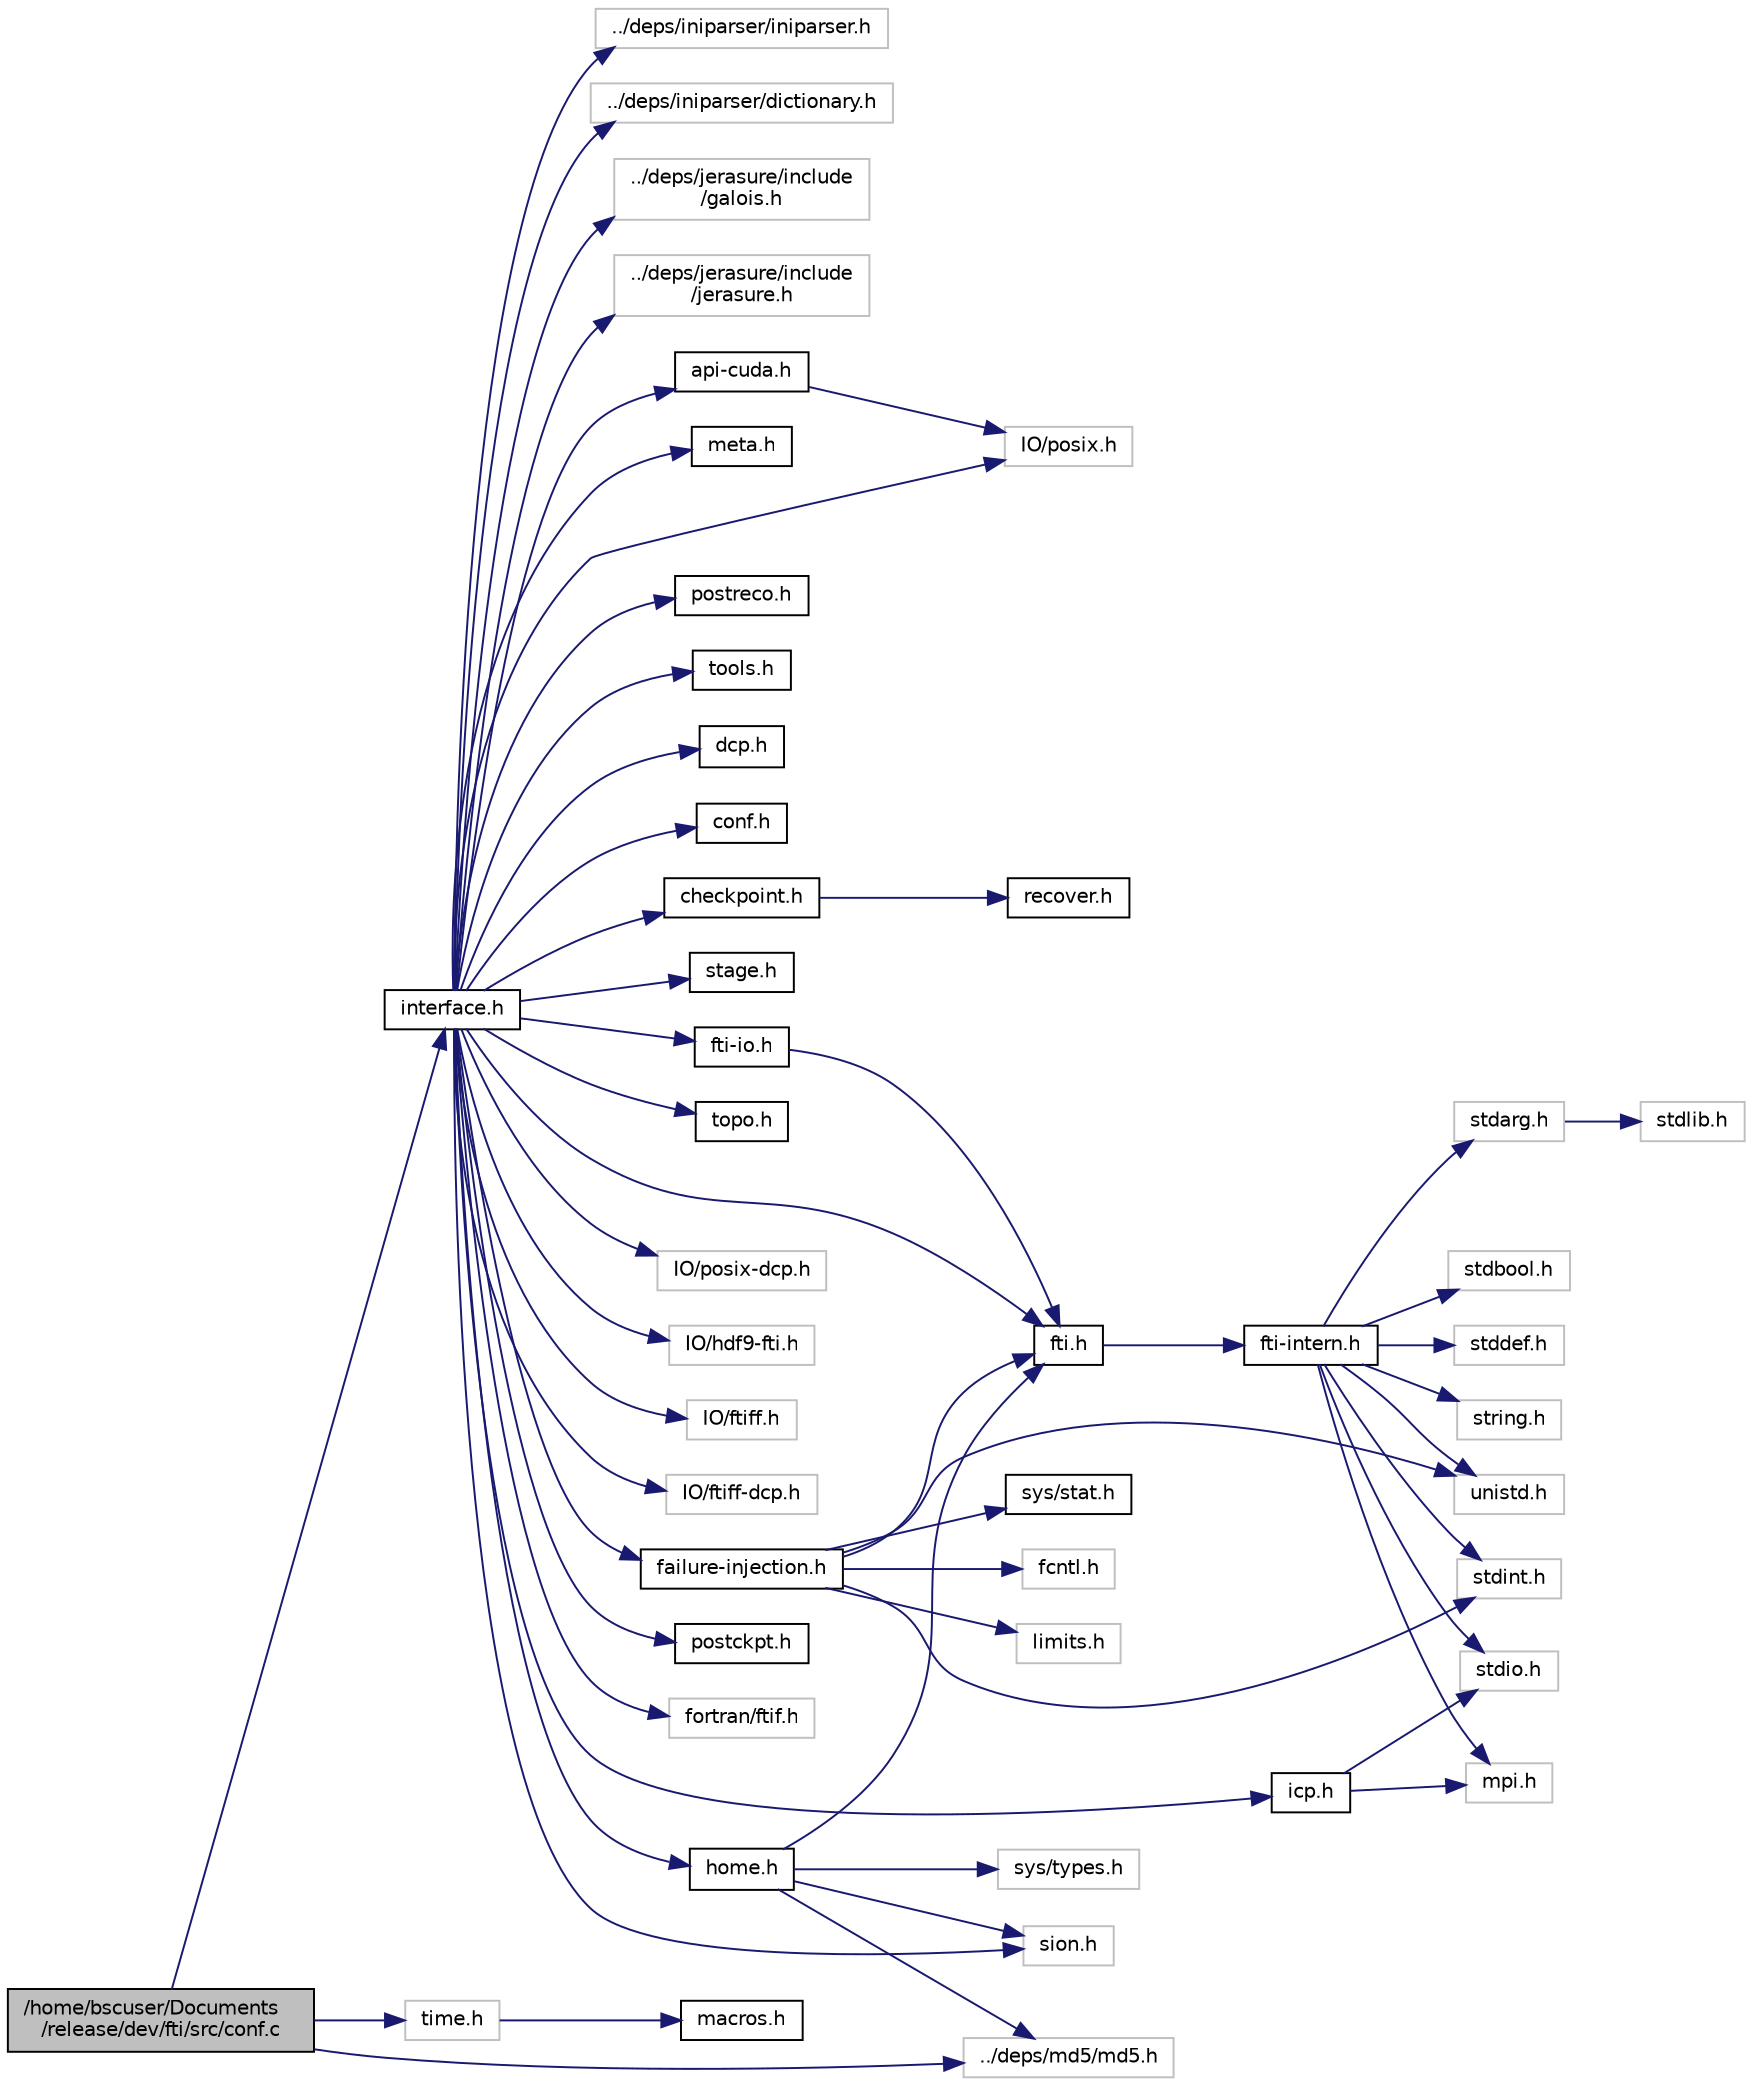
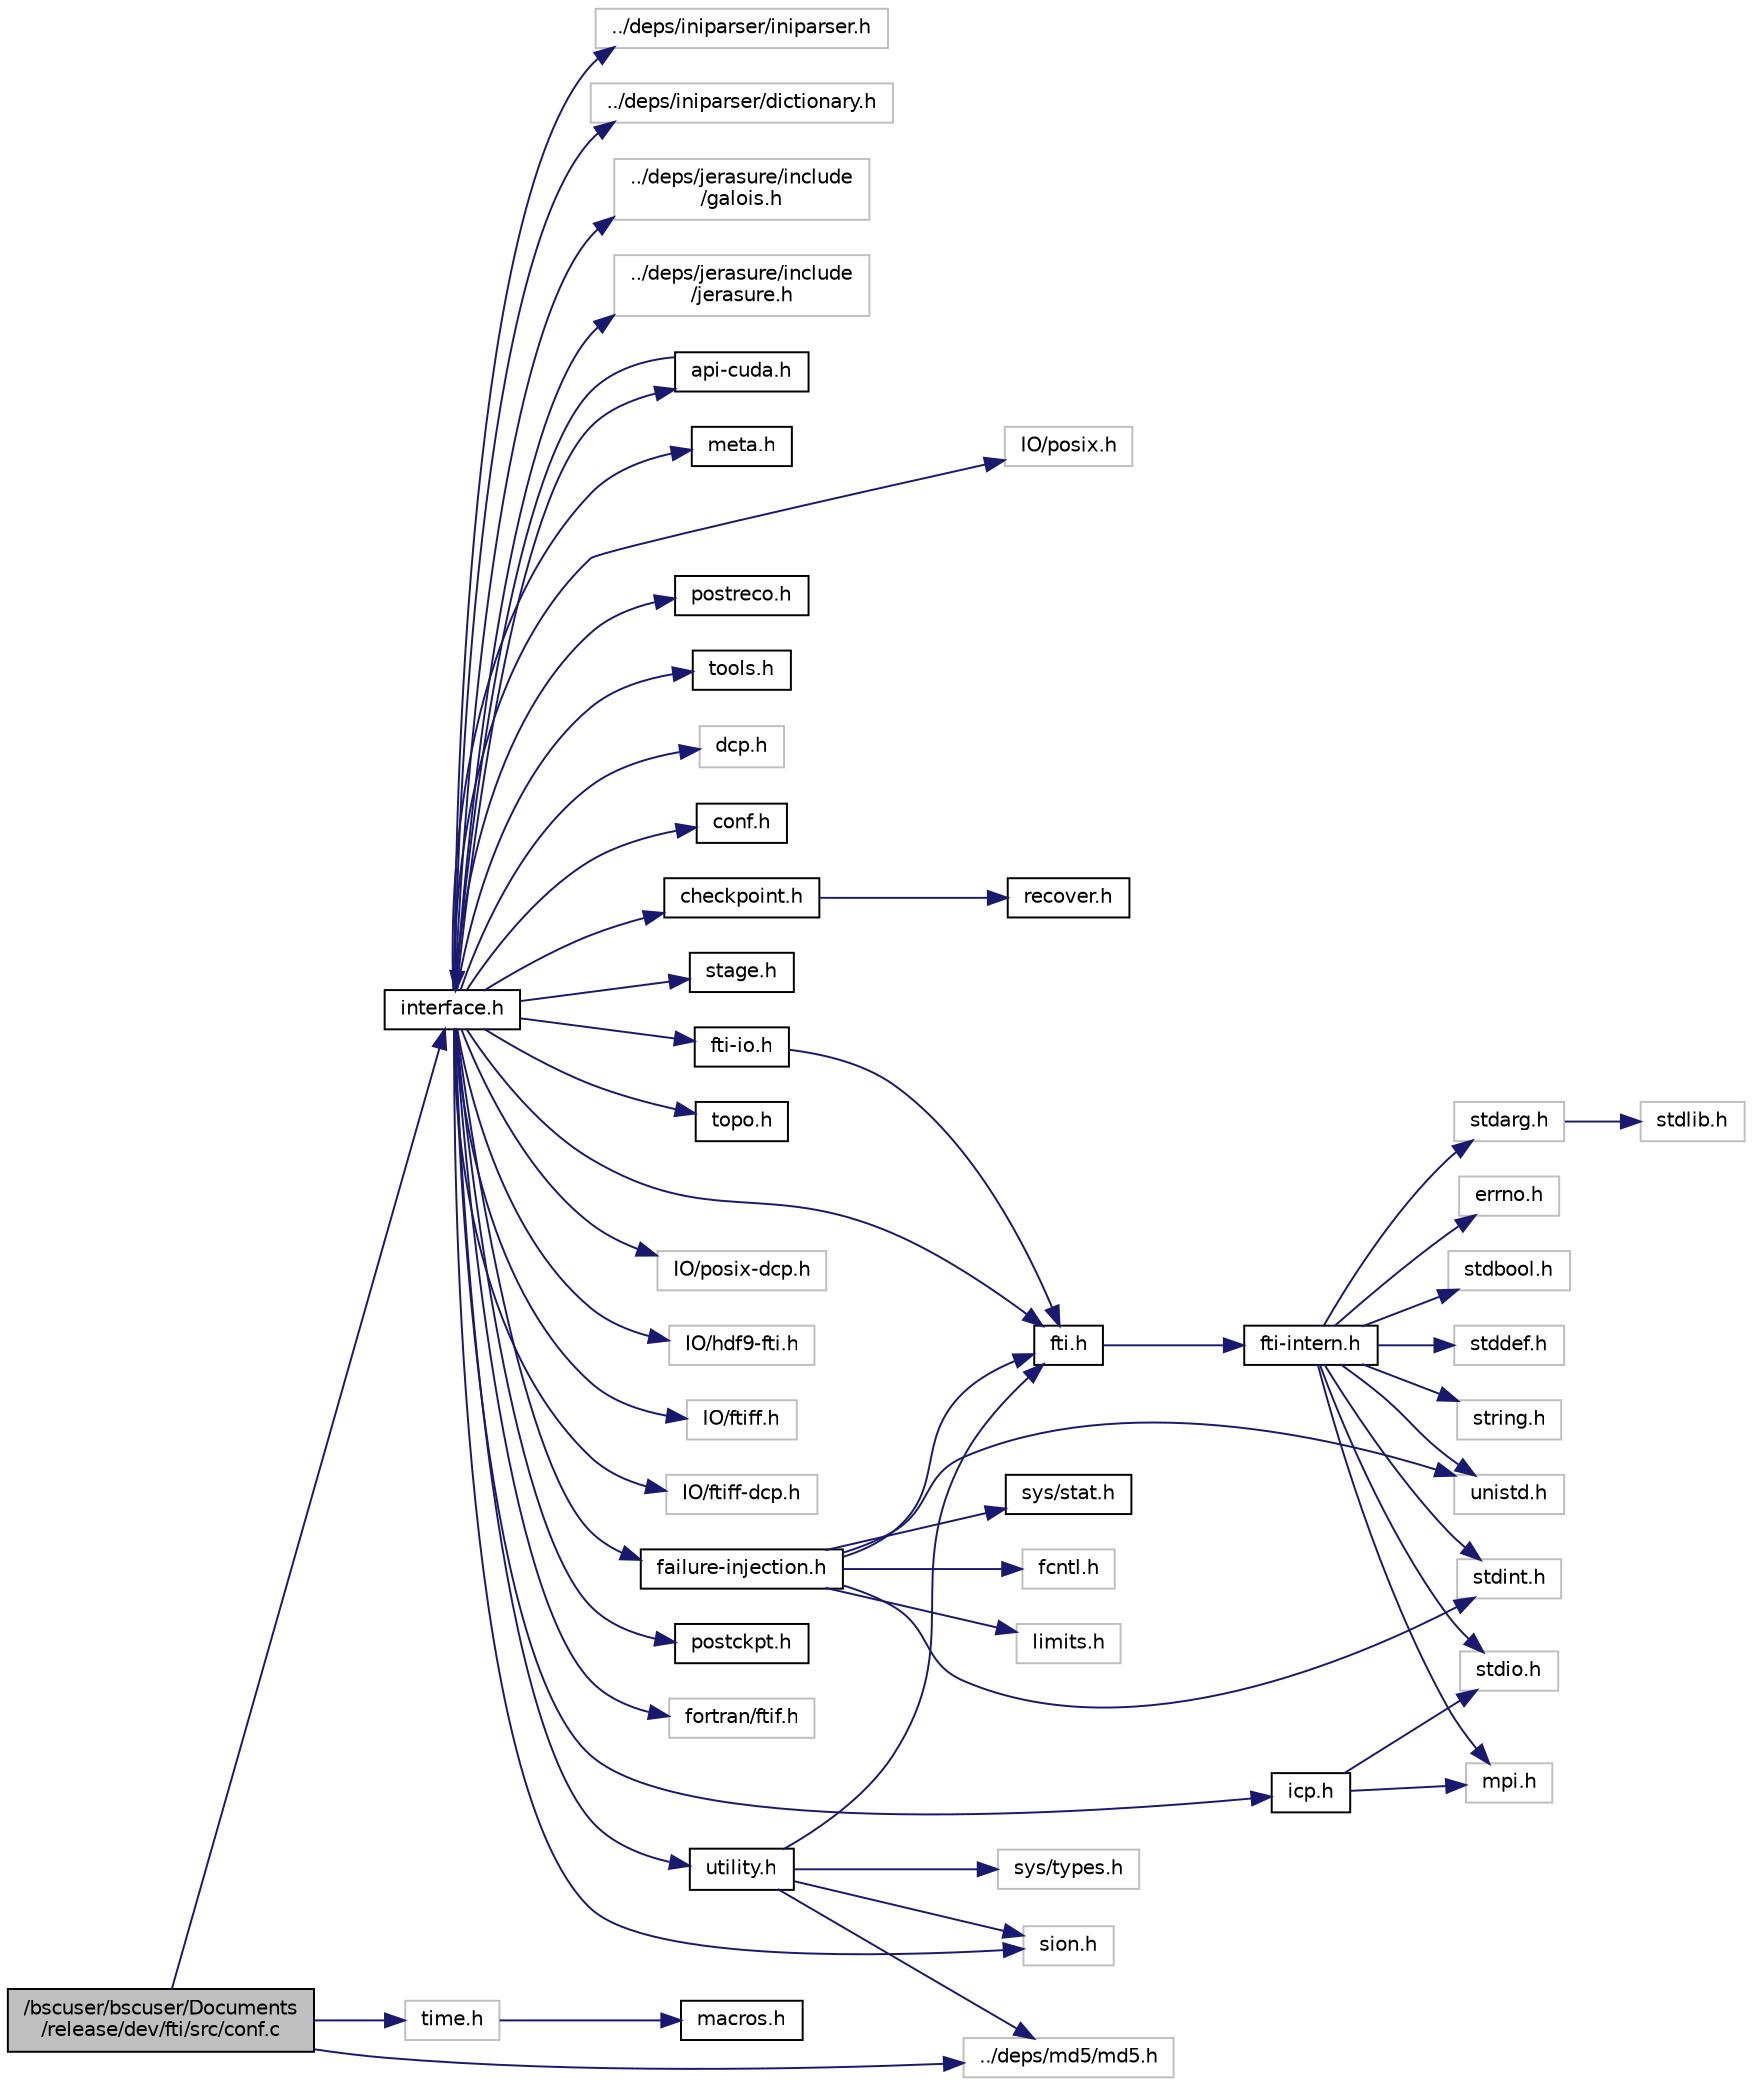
edge "api-cuda.h" -> "IO/posix.h": now "api-cuda.h" -> "interface.h"
node "dcp.h": color black -> grey75
node "errno.h": added
node "home.h": label "home.h" -> "utility.h"
node "/home/bscuser/Documents /release/dev/fti/src/conf.c": label "/home/bscuser/Documents /release/dev/fti/src/conf.c" -> "/bscuser/bscuser/Documents /release/dev/fti/src/conf.c"
